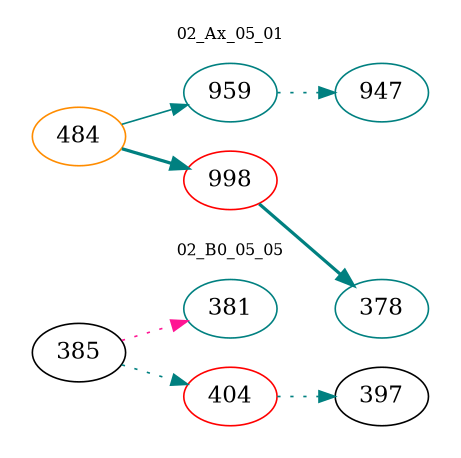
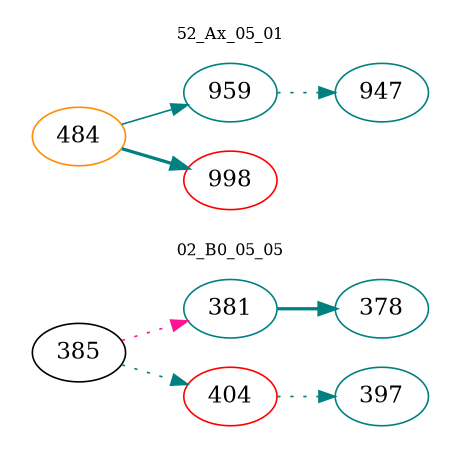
cluster "02_Ax_05_01": label "02_Ax_05_01" -> "52_Ax_05_01"
edge "998" -> "378": now "381" -> "378"
node "397": color black -> teal
